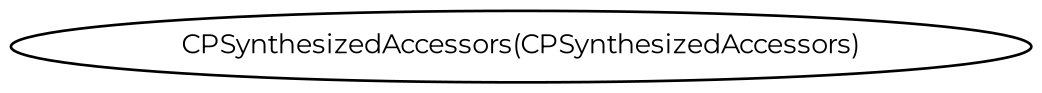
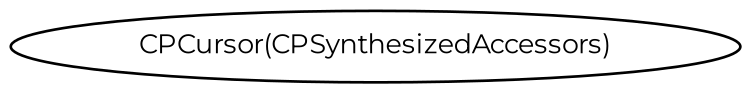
node "CPSynthesizedAccessors(CPSynthesizedAccessors)": label "CPSynthesizedAccessors(CPSynthesizedAccessors)" -> "CPCursor(CPSynthesizedAccessors)"
